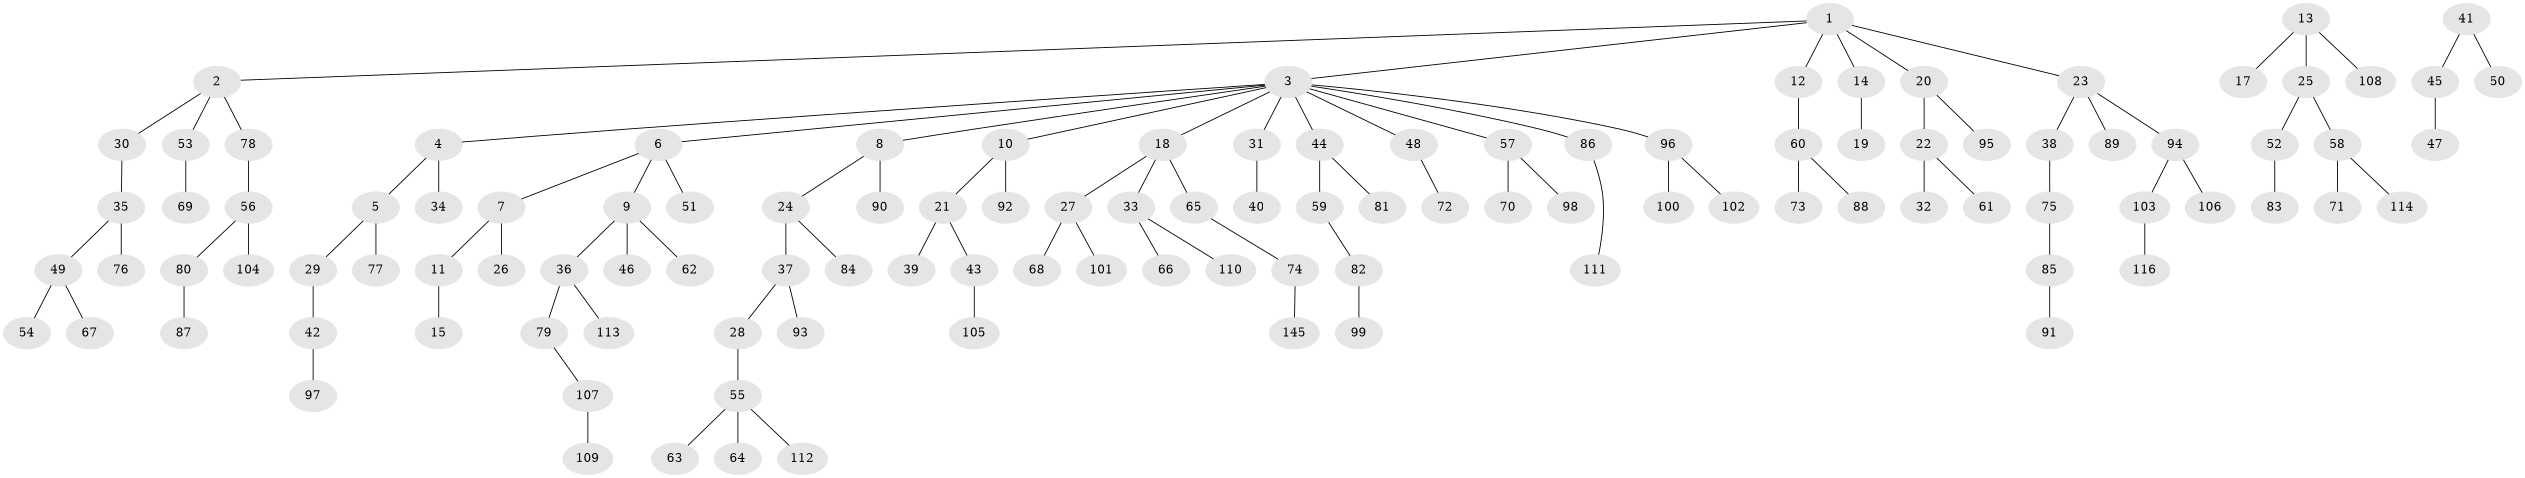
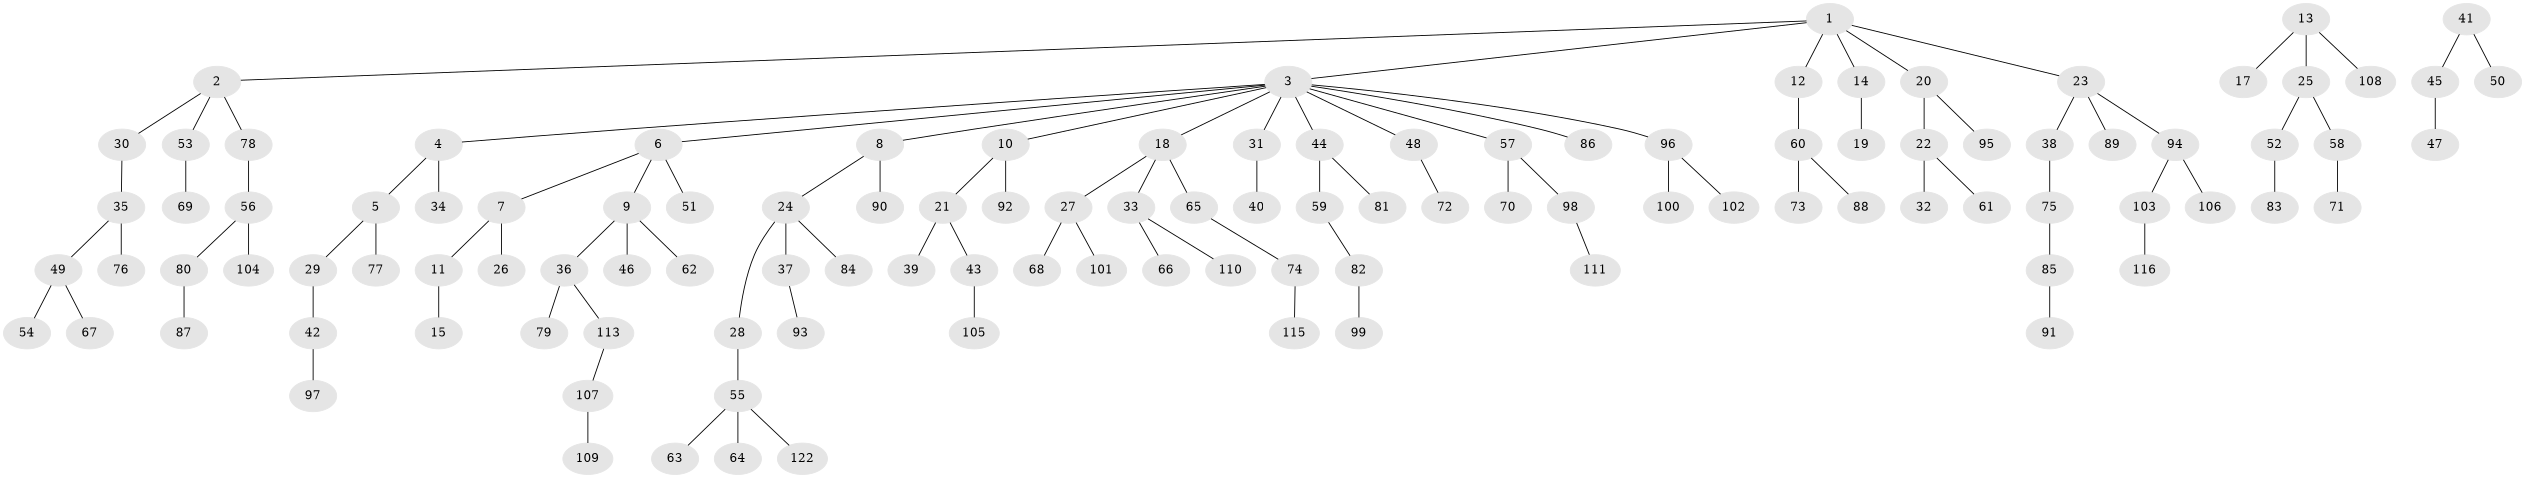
edge "86" -- "111": now "98" -- "111"
node "114": removed
edge "37" -- "28": now "24" -- "28"
node "145": label "145" -> "115"
edge "79" -- "107": now "113" -- "107"
node "112": label "112" -> "122"
